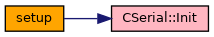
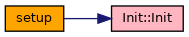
node "CSerial::Init": label "CSerial::Init" -> "Init::Init"
